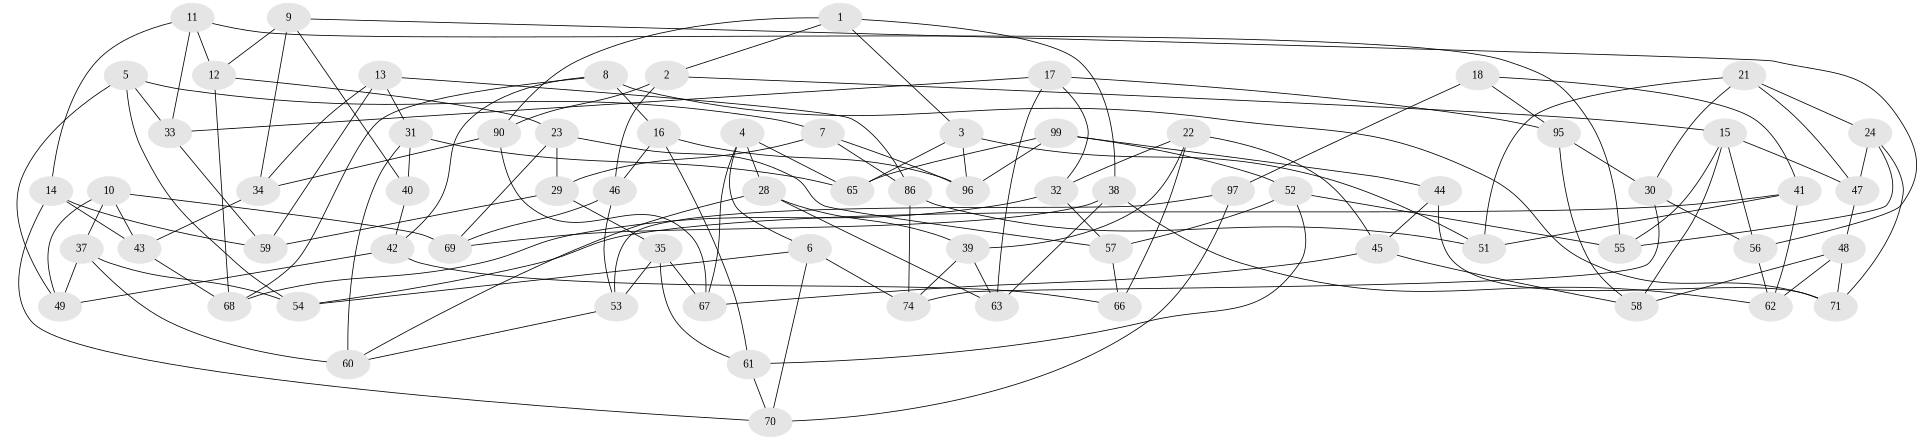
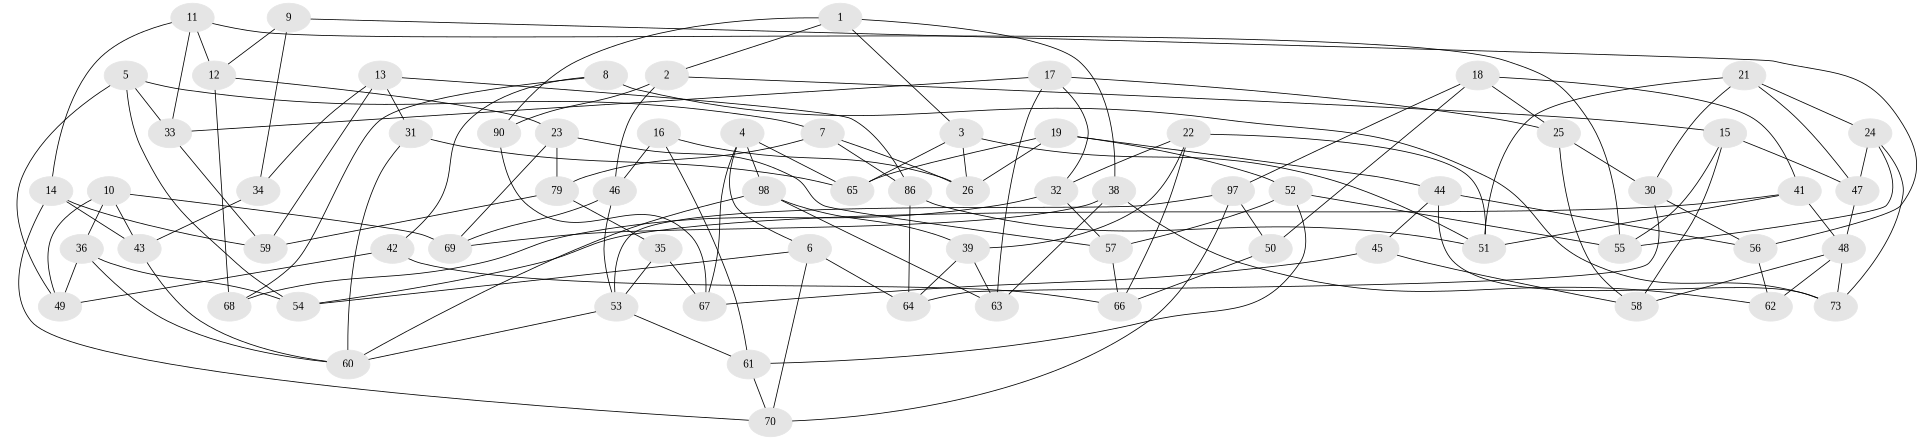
edge "8" -- "16": removed
node "99": label "99" -> "19"
node "95": label "95" -> "25"
edge "22" -- "45": now "22" -- "51"
edge "90" -- "34": removed
node "40": removed
node "29": label "29" -> "79"
node "28": label "28" -> "98"
node "96": label "96" -> "26"
edge "15" -- "56": now "44" -- "56"
node "37": label "37" -> "36"
node "50": added
edge "41" -- "62": now "41" -- "48"
edge "43" -- "68": now "43" -- "60"
node "74": label "74" -> "64"
node "71": label "71" -> "73"
edge "35" -- "61": now "53" -- "61"
